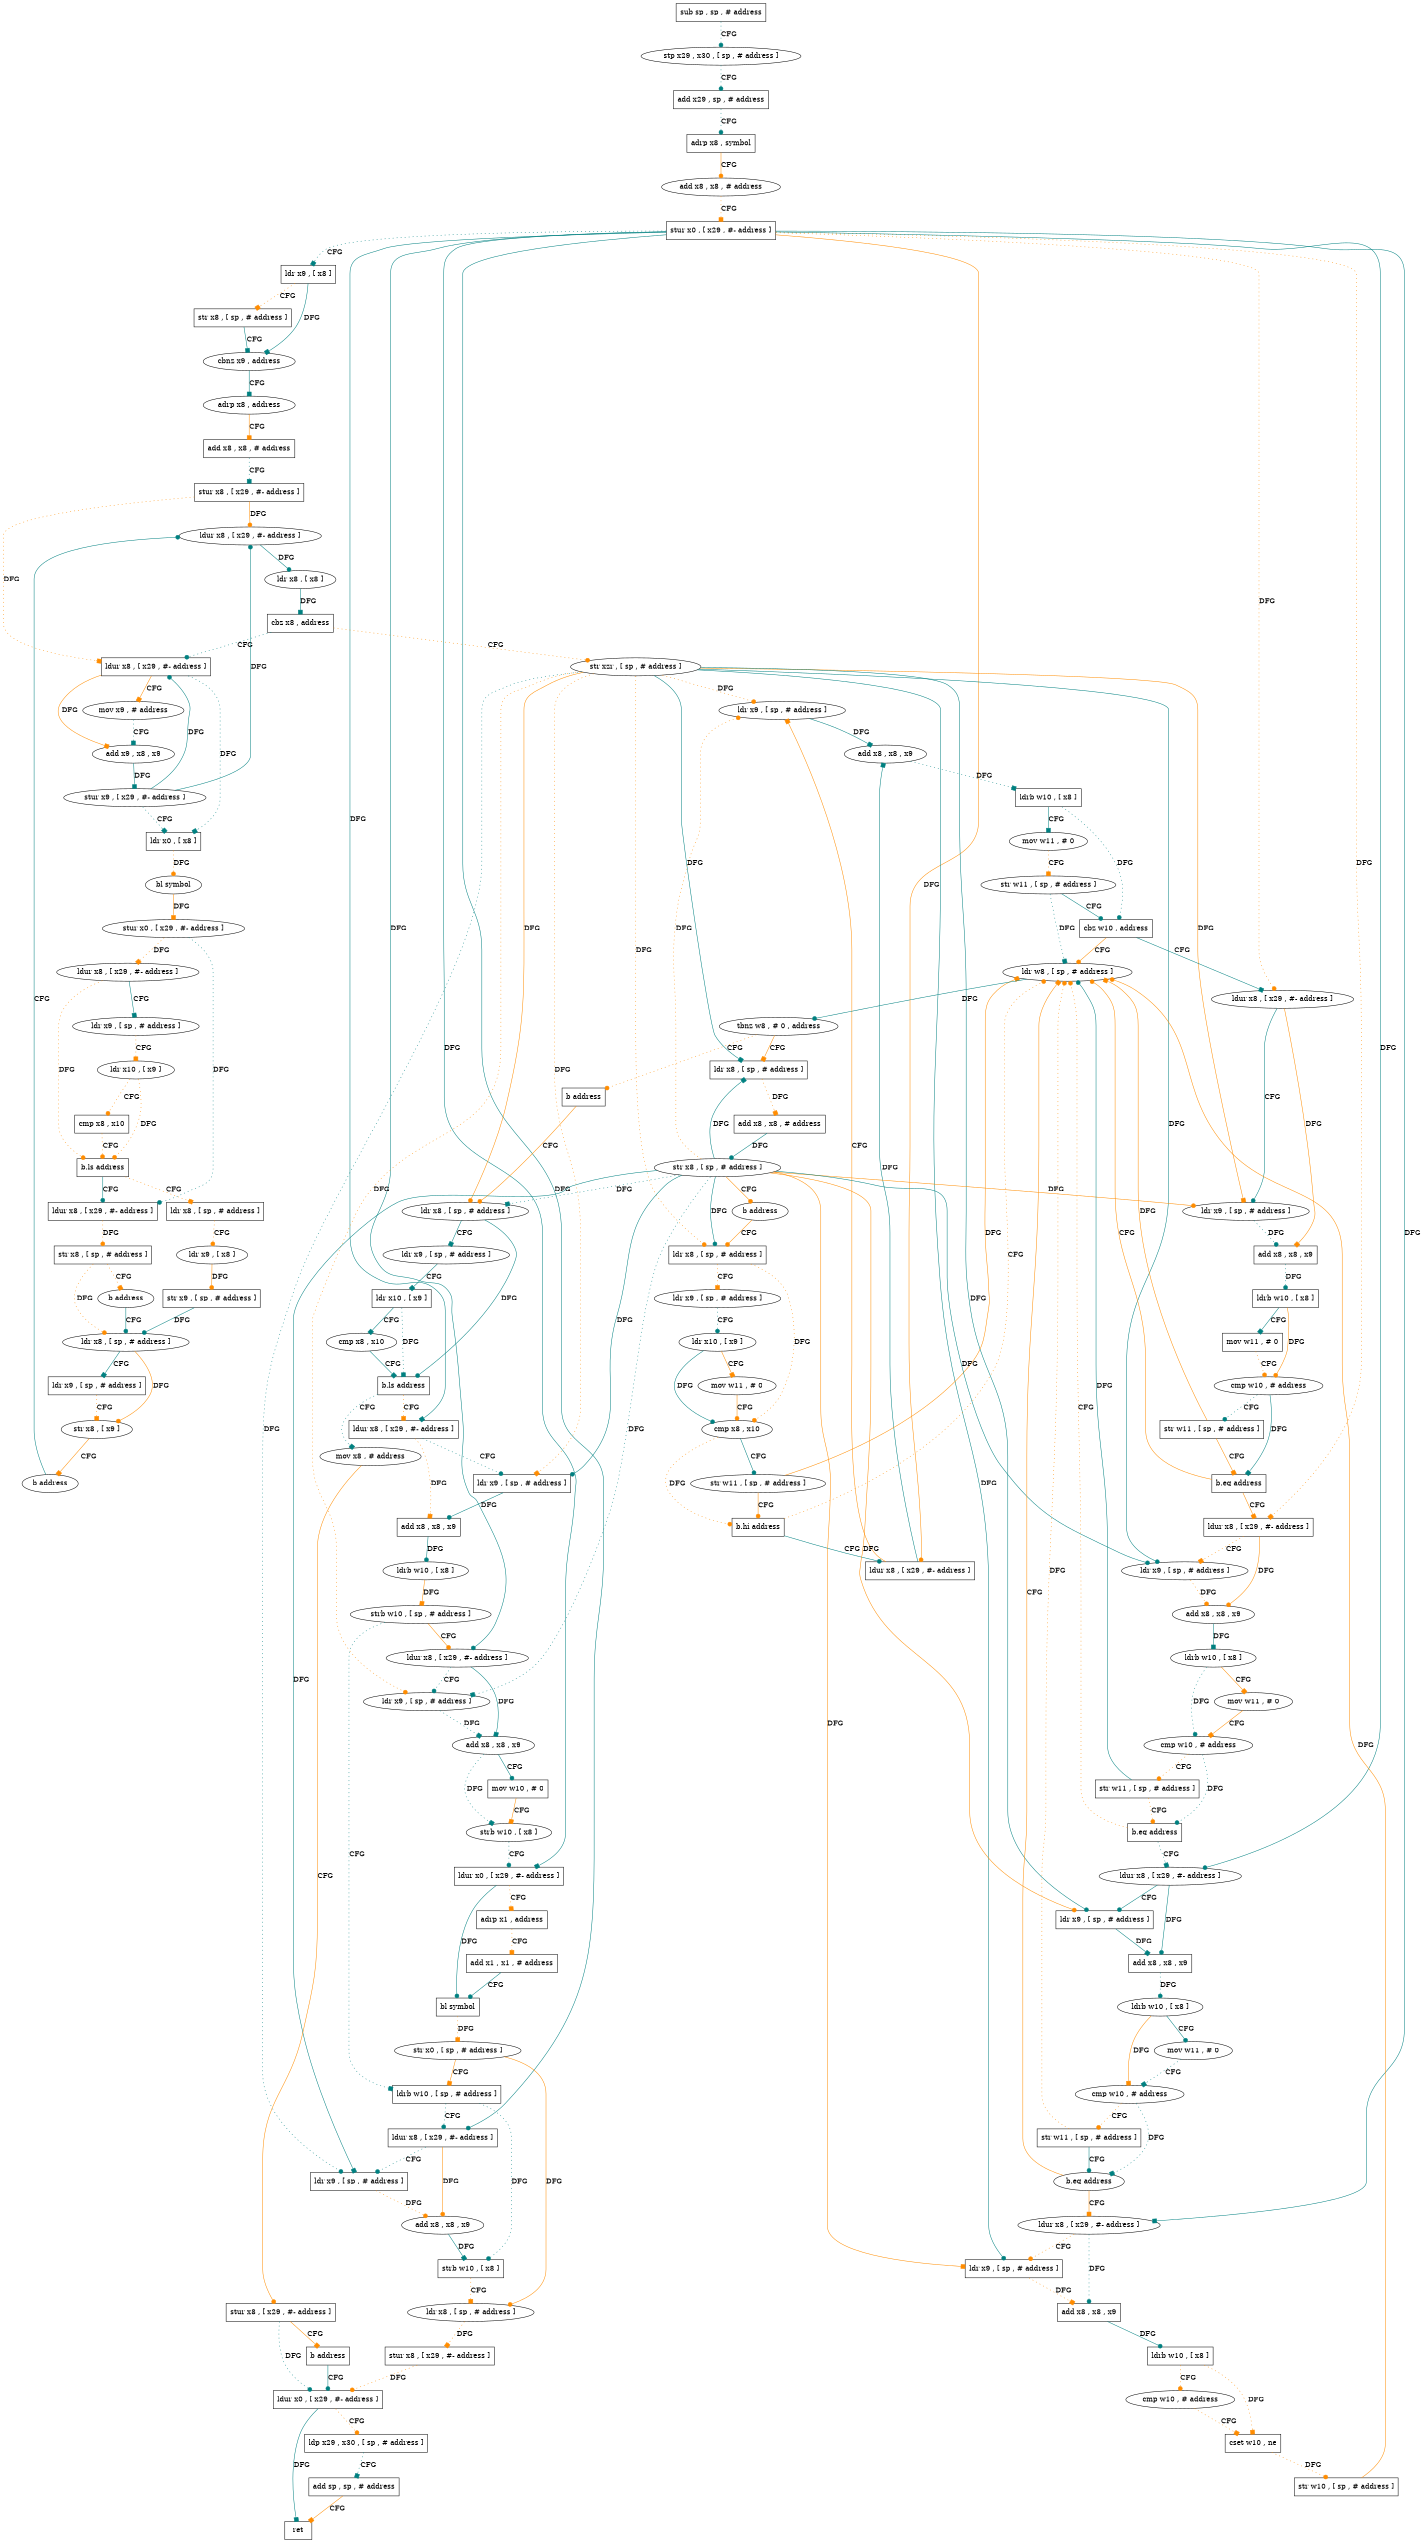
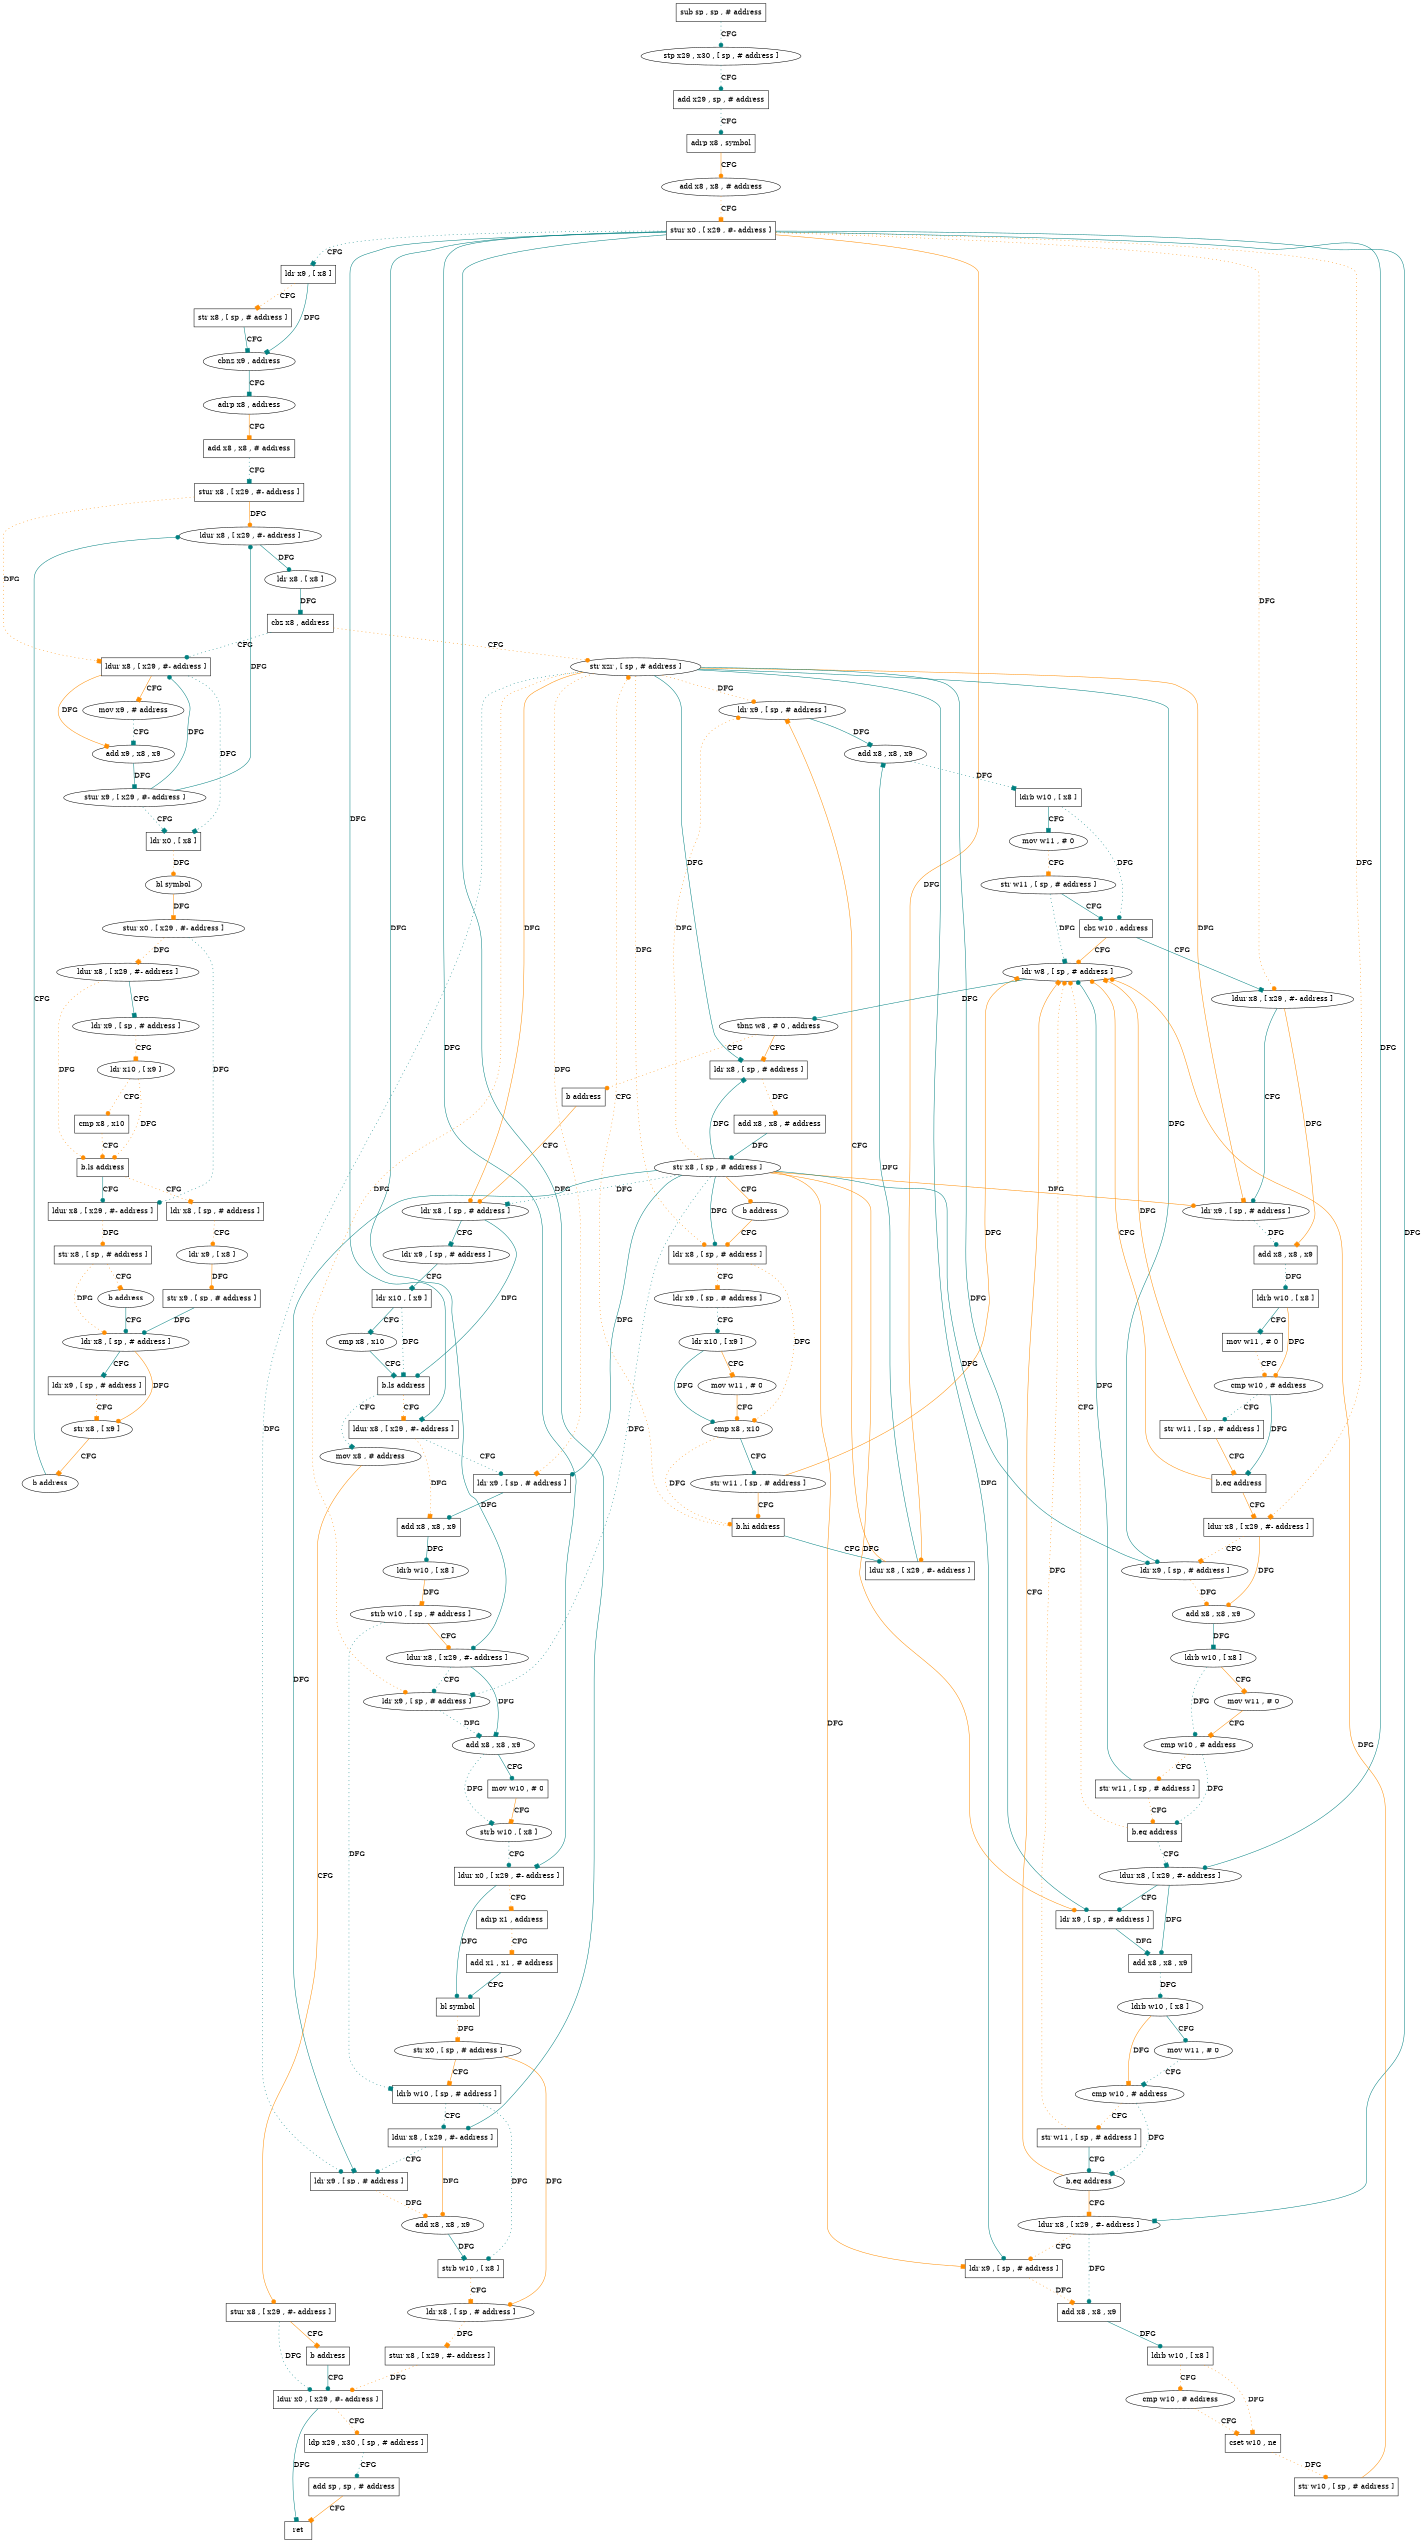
edge "b.hi address" -> "ldr w8 , [ sp , # address ]": now "b.hi address" -> "str xzr , [ sp , # address ]"
edge "strb w10 , [ sp , # address ]" -> "ldrb w10 , [ sp , # address ]": label "CFG" -> "DFG"
edge "ldp x29 , x30 , [ sp , # address ]" -> "add sp , sp , # address": arrowhead box -> dot
